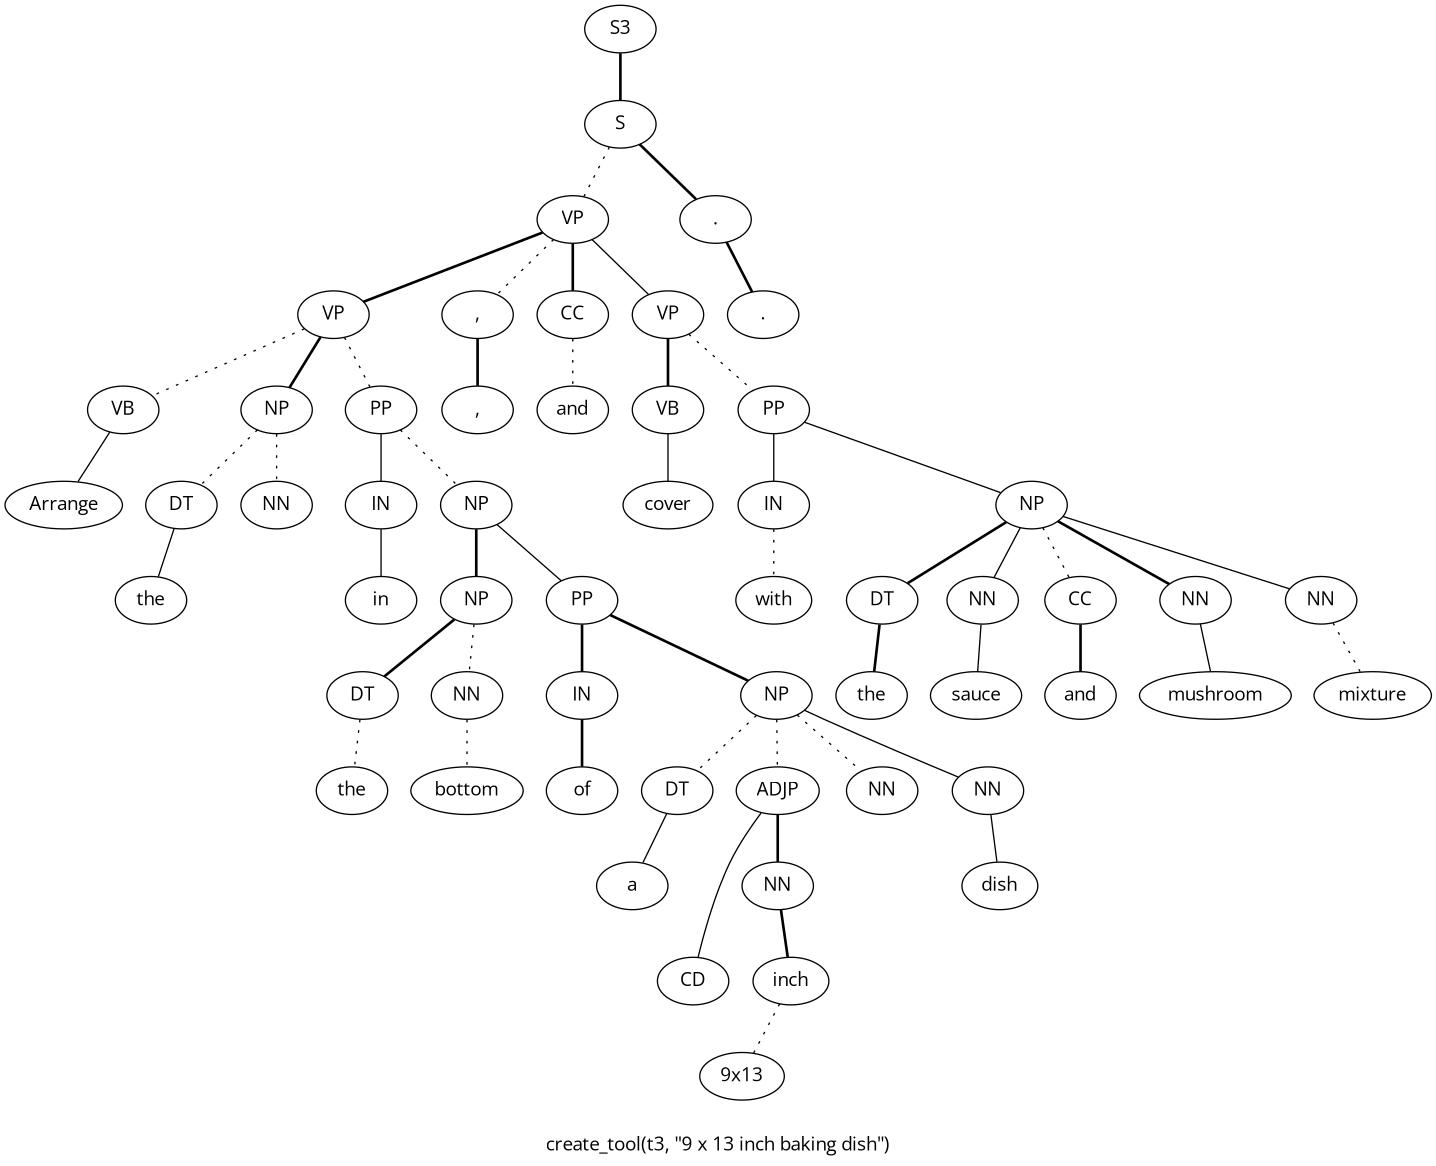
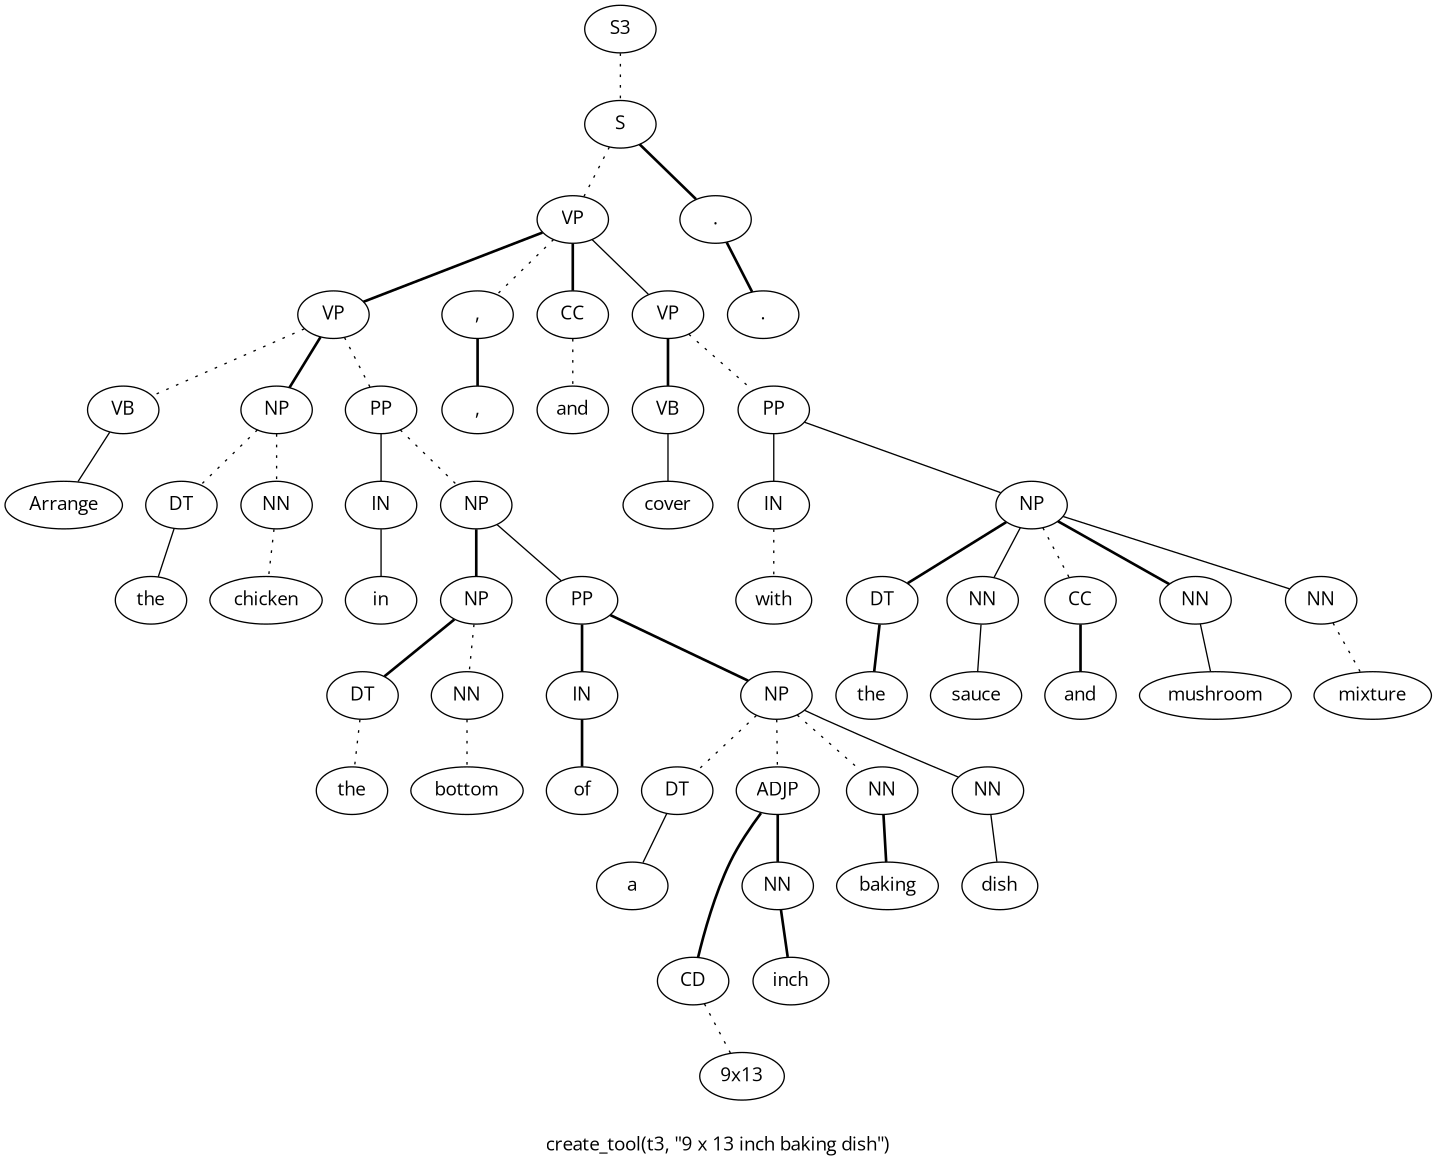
edge "S3" -- "S": style bold -> dotted
node "chicken": added
edge "ADJP" -- "CD": style solid -> bold
node "baking": added
edge "inch" -- "9x13": now "CD" -- "9x13"
